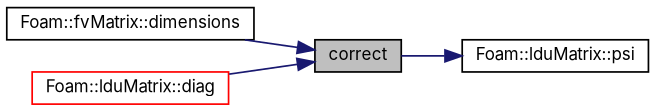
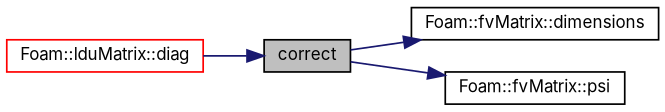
edge "Foam::fvMatrix::dimensions" -> "correct": reversed
node "Foam::lduMatrix::psi": label "Foam::lduMatrix::psi" -> "Foam::fvMatrix::psi"
